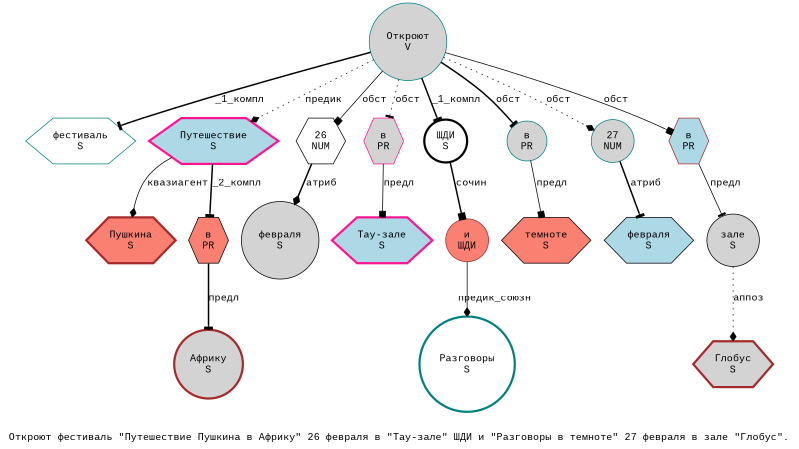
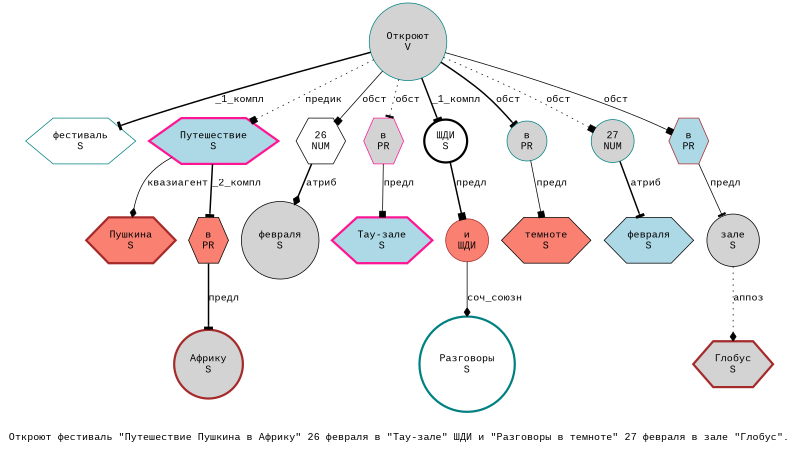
edge "Откроют V" -> "Путешествие S": arrowhead diamond -> box
edge "Откроют V" -> "27 NUM": arrowhead diamond -> box
edge "ШДИ S" -> "и ШДИ": label "сочин" -> "предл"
edge "и ШДИ" -> "Разговоры S": label "предик_союзн" -> "соч_союзн"
